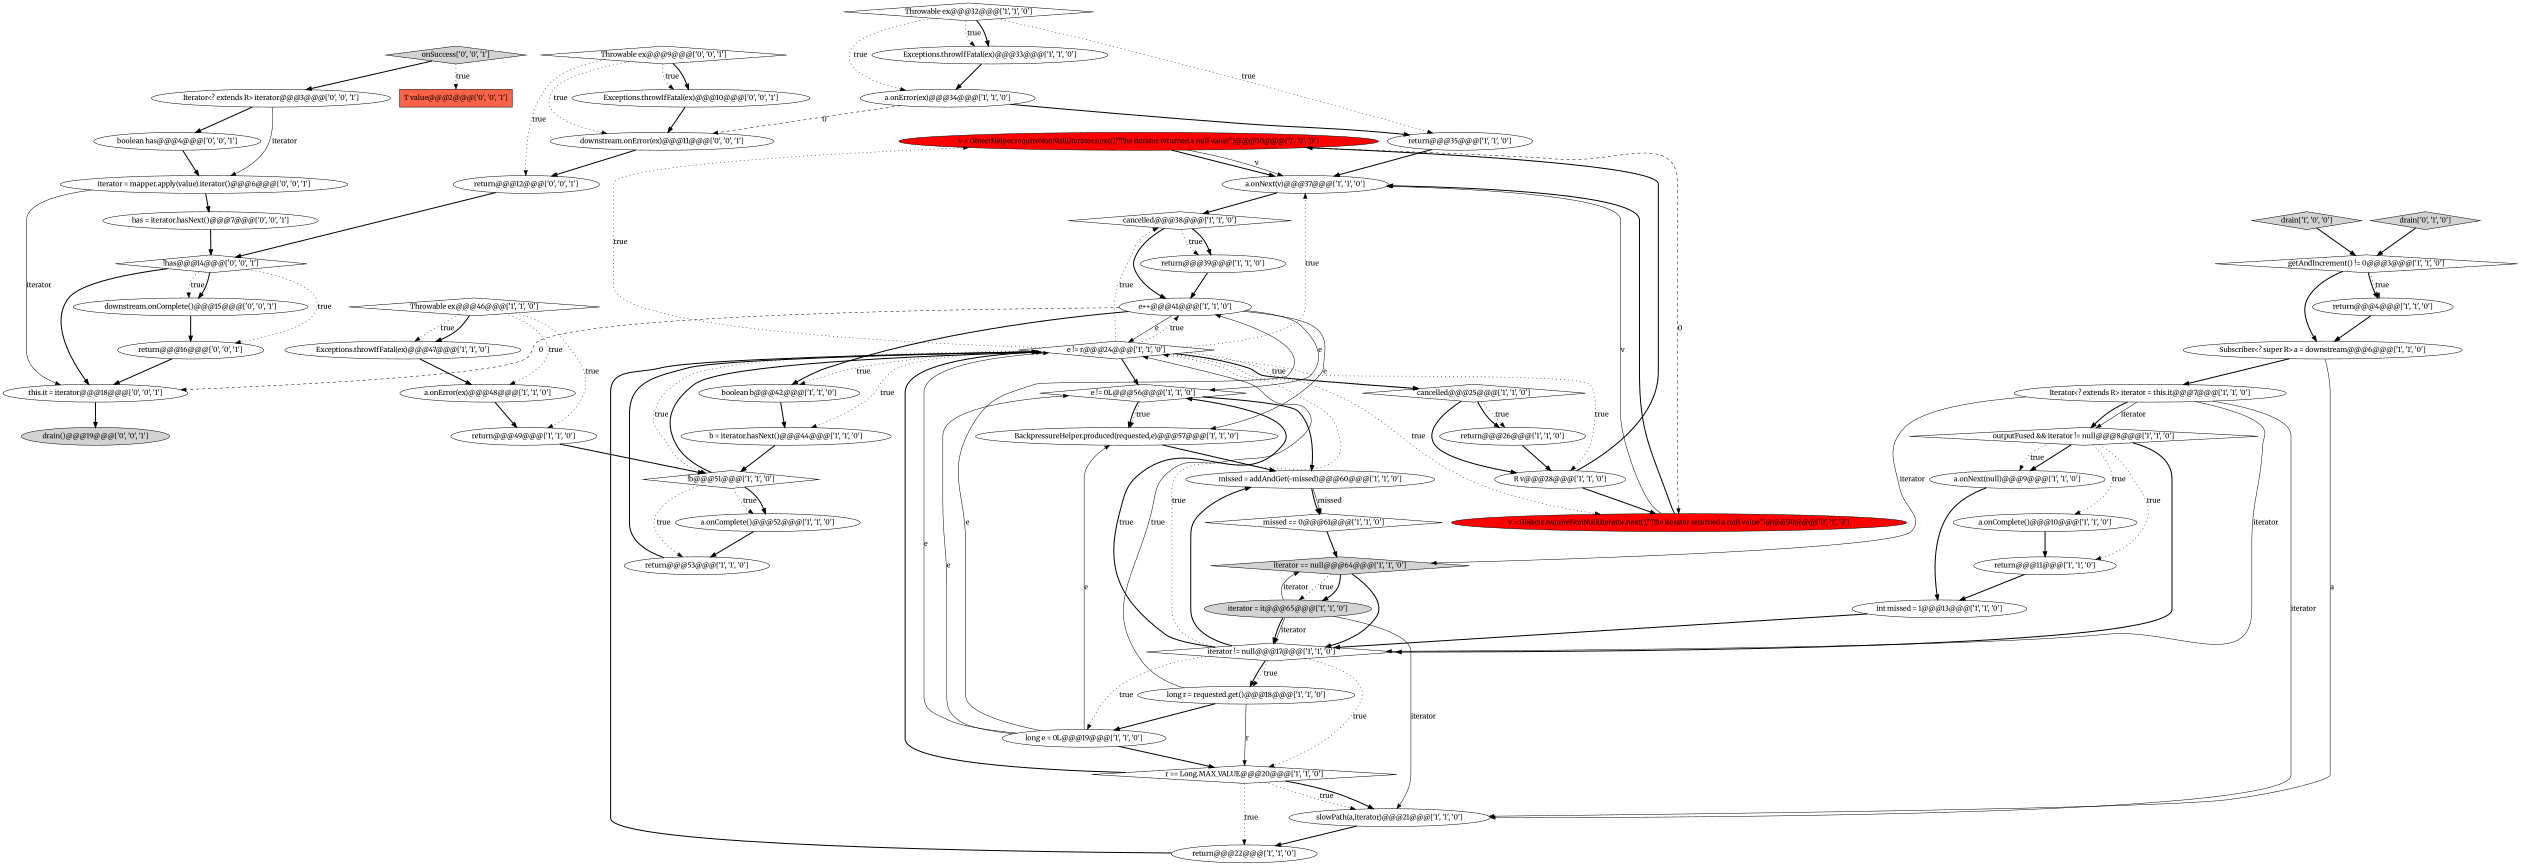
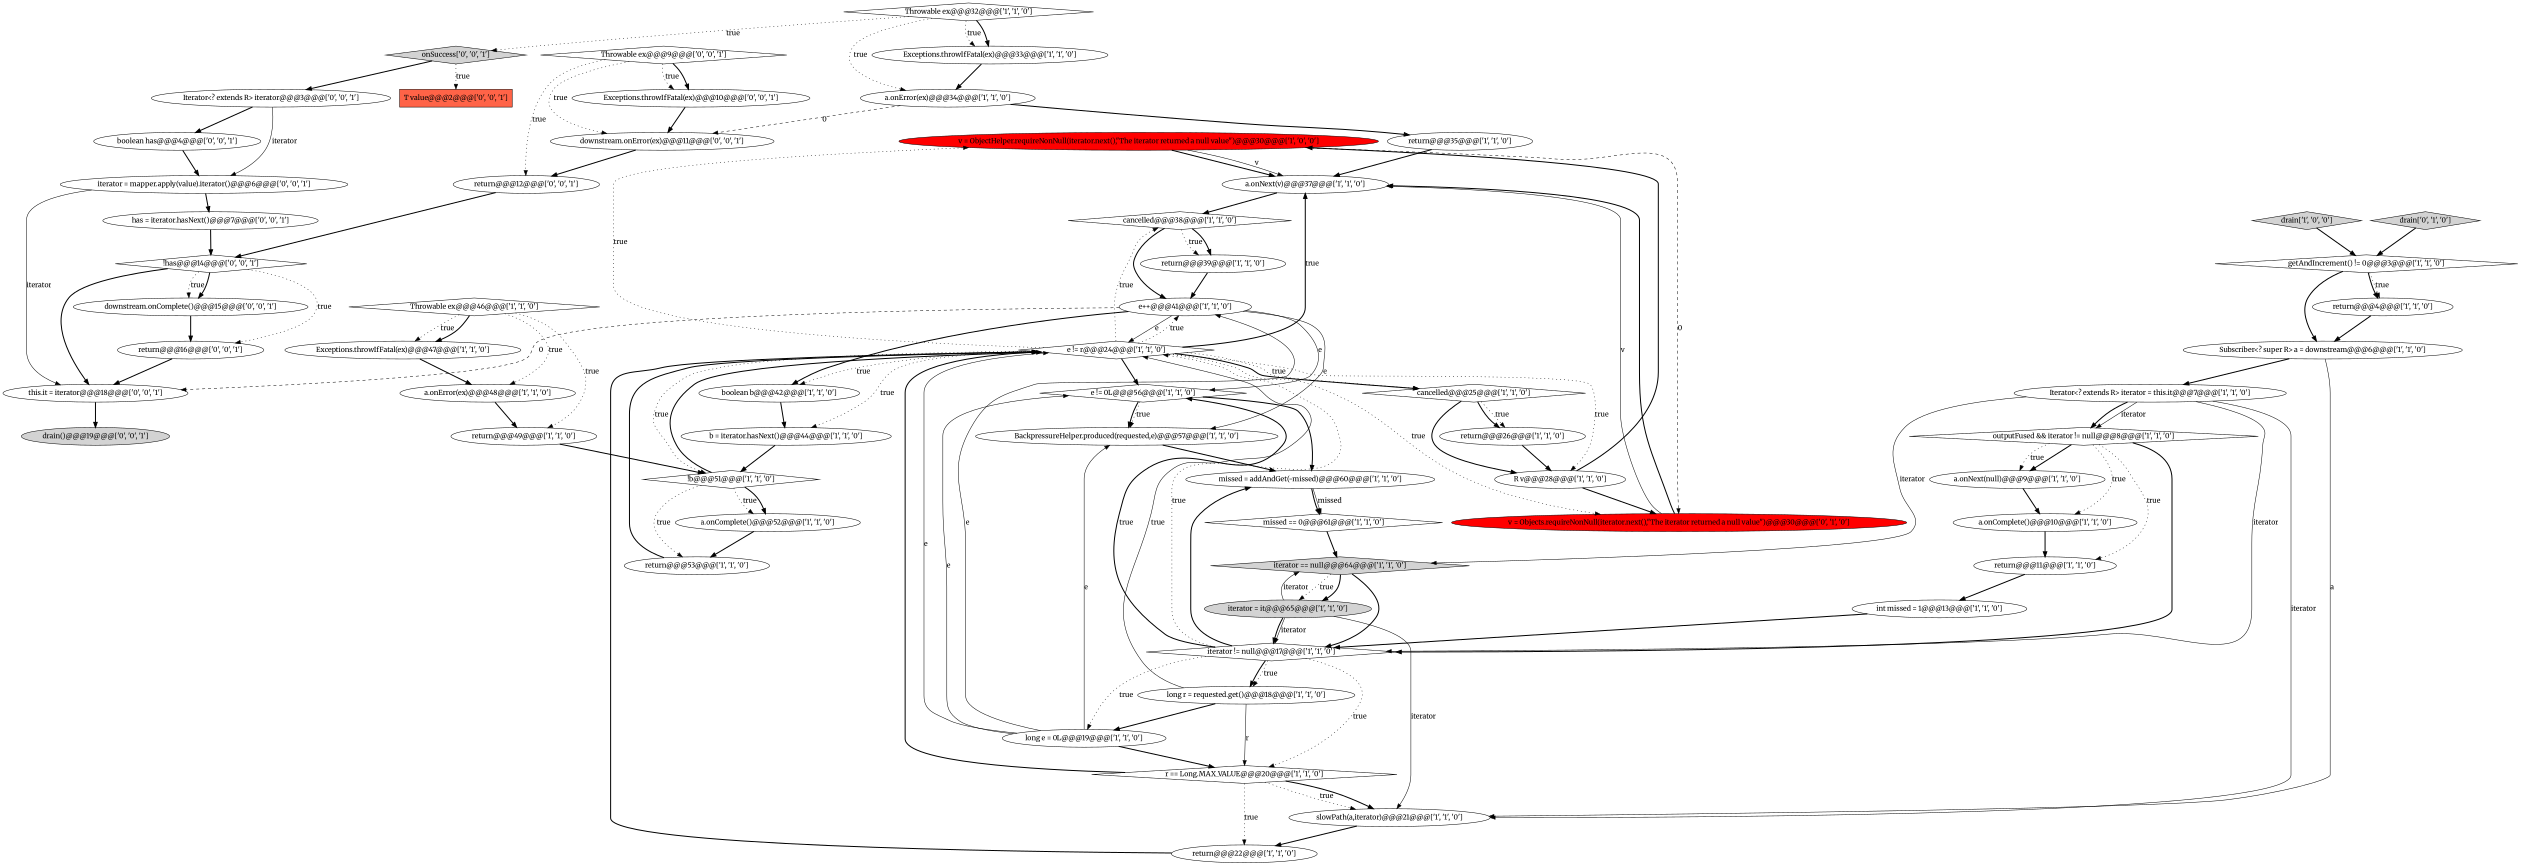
edge "Throwable ex@@@32@@@['1', '1', '0']" -> "return@@@35@@@['1', '1', '0']": now "Throwable ex@@@32@@@['1', '1', '0']" -> "onSuccess['0', '0', '1']"
edge "e != r@@@24@@@['1', '1', '0']" -> "a.onNext(v)@@@37@@@['1', '1', '0']": style dotted -> bold
edge "a.onNext(null)@@@9@@@['1', '1', '0']" -> "int missed = 1@@@13@@@['1', '1', '0']": now "a.onNext(null)@@@9@@@['1', '1', '0']" -> "a.onComplete()@@@10@@@['1', '1', '0']"
